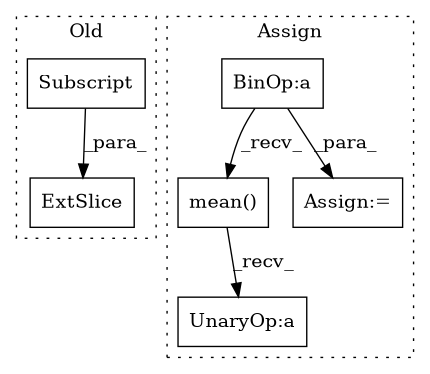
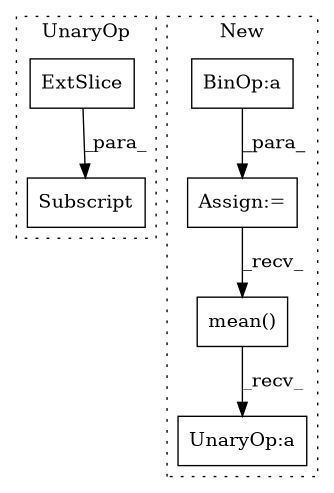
cluster "Old": label "Old" -> "UnaryOp"
cluster "Assign": label "Assign" -> "New"
edge "BinOp:a" -> "mean()": now "Assign:=" -> "mean()"
edge "Subscript" -> "ExtSlice": reversed
